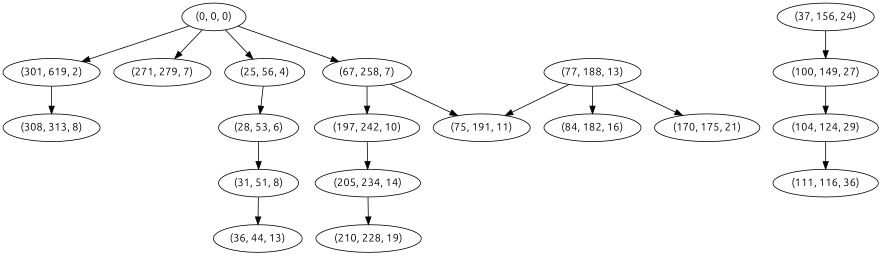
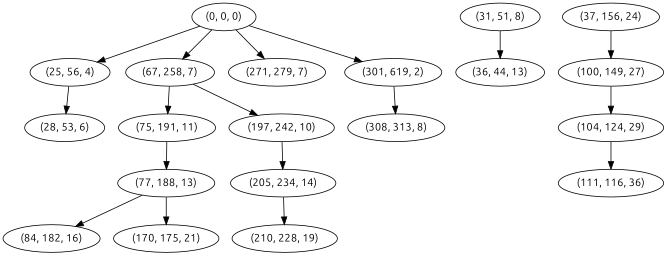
edge "(77, 188, 13)" -> "(75, 191, 11)": reversed
edge "(28, 53, 6)" -> "(31, 51, 8)": removed
